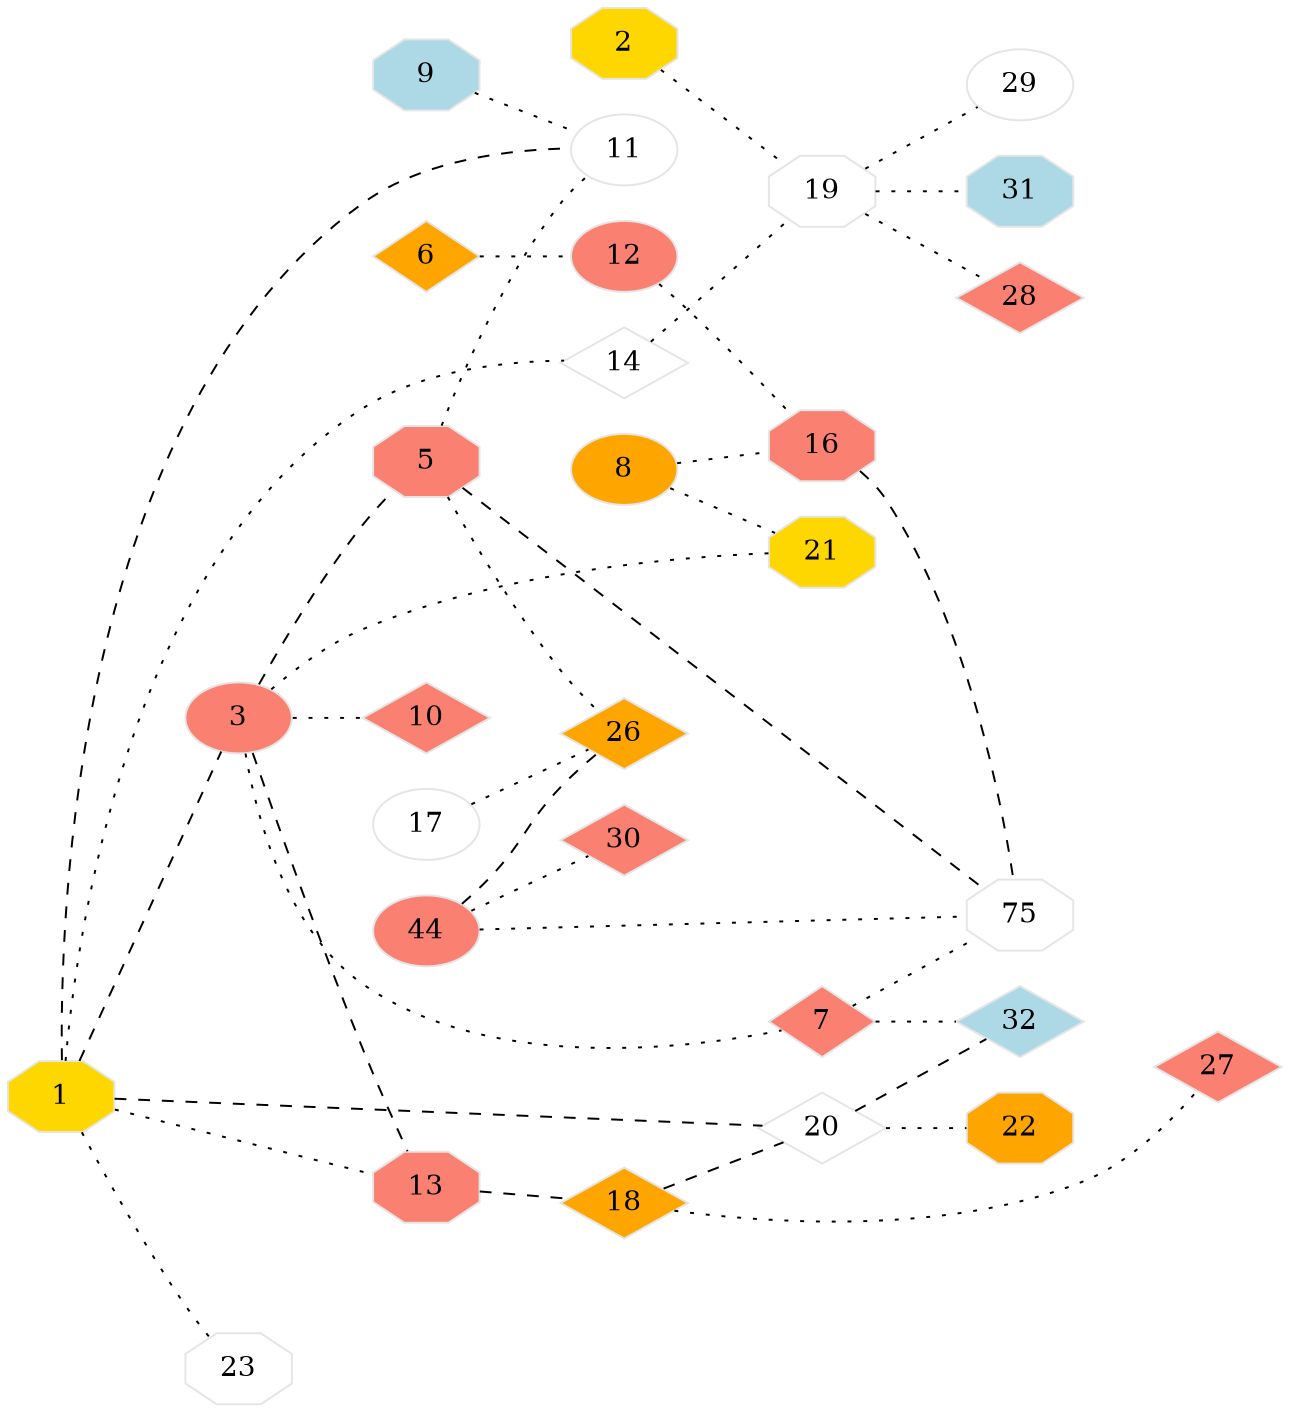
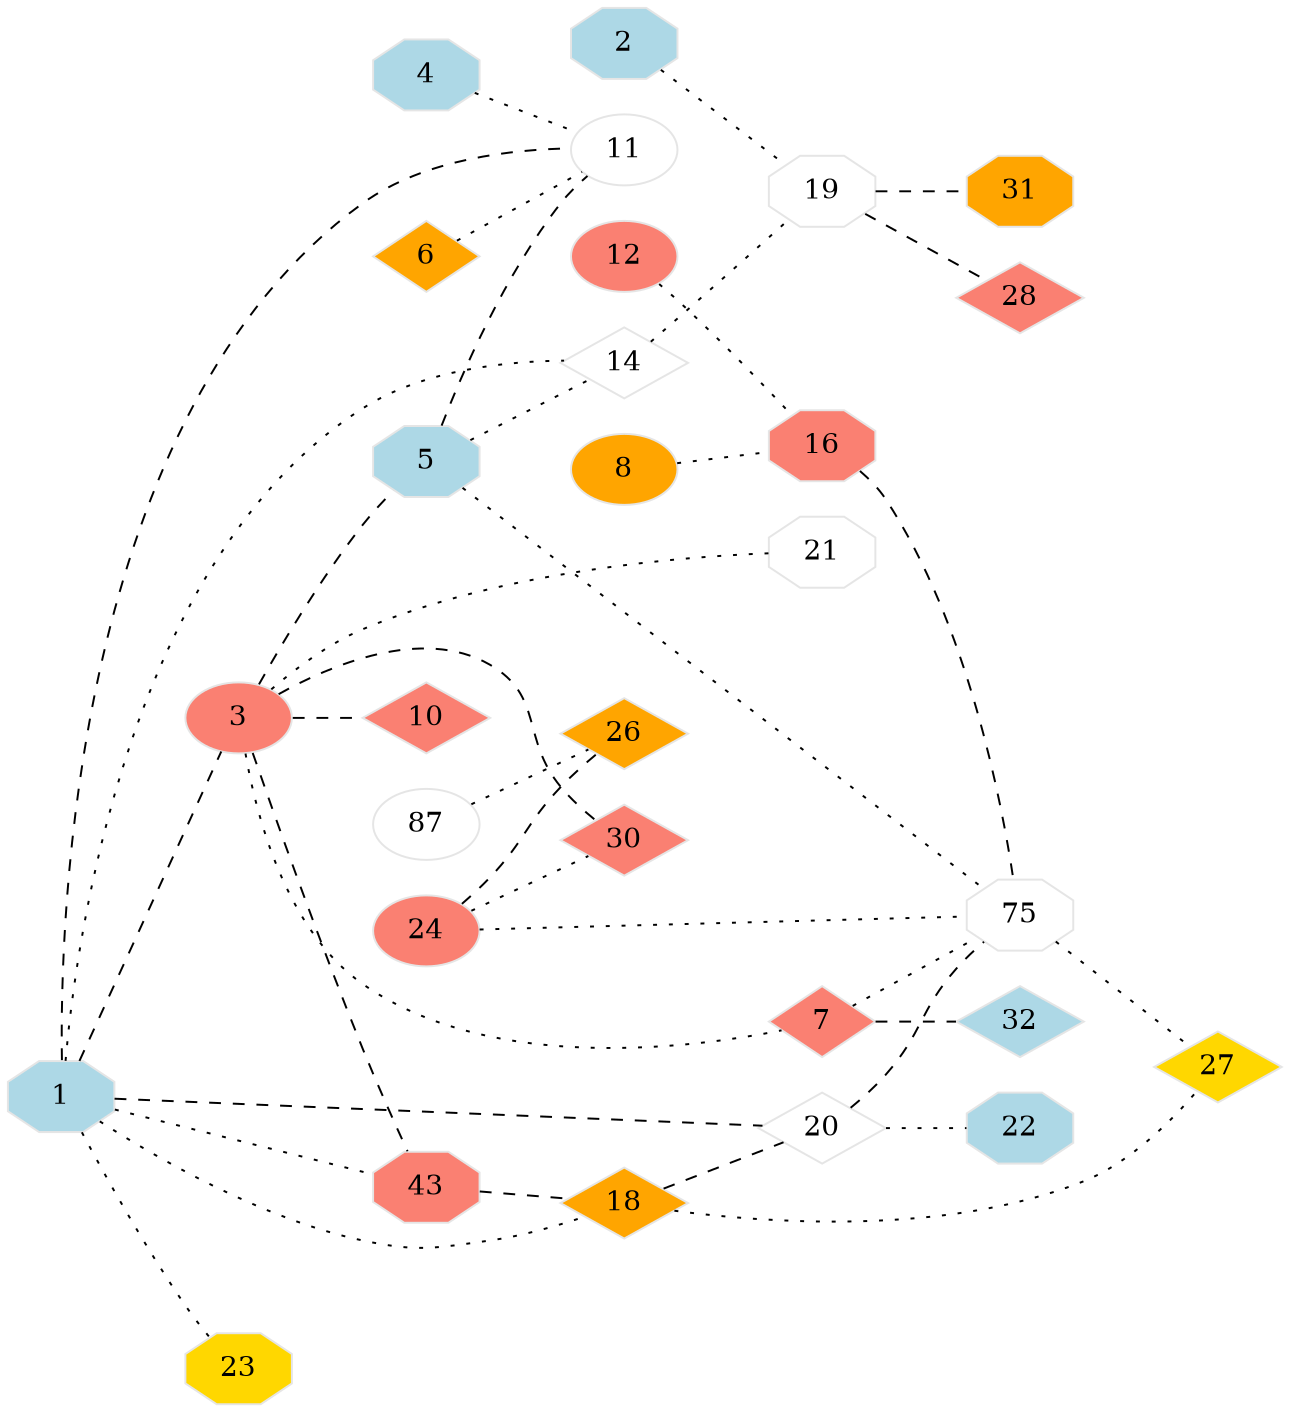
node "2": fillcolor gold -> lightblue
node "9": label "9" -> "4"
node "29": removed
edge "19" -- "31": style dotted -> dashed
node "31": fillcolor lightblue -> orange
edge "19" -- "28": style dotted -> dashed
edge "6" -- "12": now "6" -- "11"
edge "11" -- "5": style dotted -> dashed
node "5": fillcolor salmon -> lightblue
edge "8" -- "21": removed
node "21": fillcolor gold -> white
edge "5" -- "26": now "5" -- "14"
edge "3" -- "30": added
edge "5" -- "75": style dashed -> dotted
edge "3" -- "10": style dotted -> dashed
node "17": label "17" -> "87"
node "44": label "44" -> "24"
edge "75" -- "27": added
edge "7" -- "32": style dotted -> dashed
node "27": fillcolor salmon -> gold
edge "32" -- "20": now "75" -- "20"
node "1": fillcolor gold -> lightblue
node "22": fillcolor orange -> lightblue
node "13": label "13" -> "43"
edge "1" -- "18": added
node "23": fillcolor white -> gold
